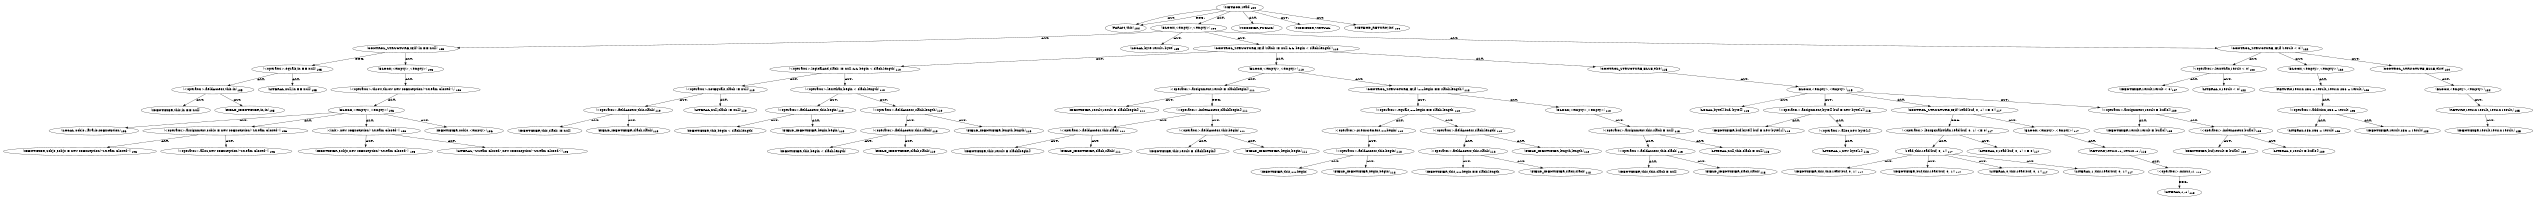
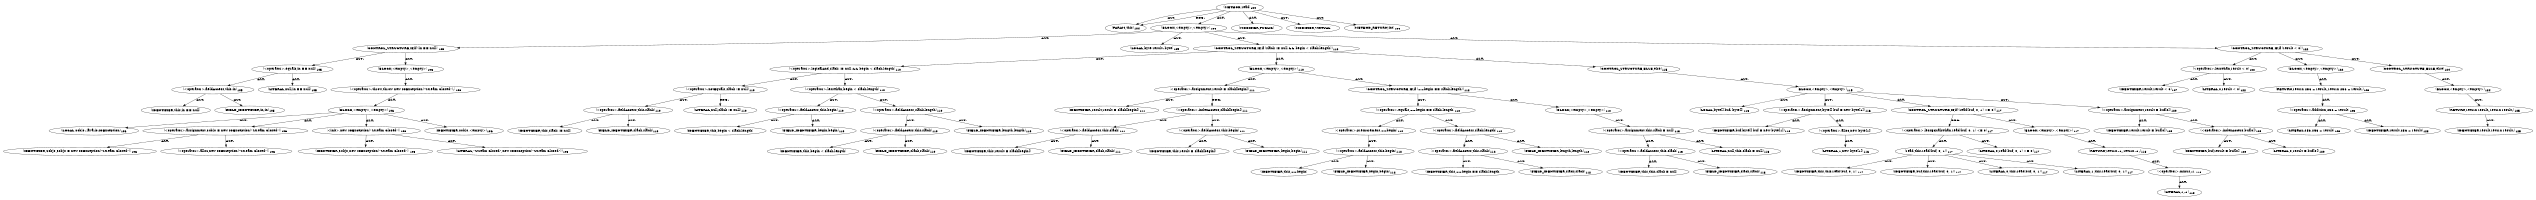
edge "(CONTROL_STRUCTURE,IF,if (in == null))" -> "(<operator>.equals,in == null)": label "DDG: " -> "AST: "
edge "(<operator>.notEquals,slack != null)" -> "(LITERAL,null,slack != null)": label "AST: " -> "DDG: "
edge "(<operator>.minus,-1)" -> "(LITERAL,1,-1)": label "DDG: " -> "AST: "
